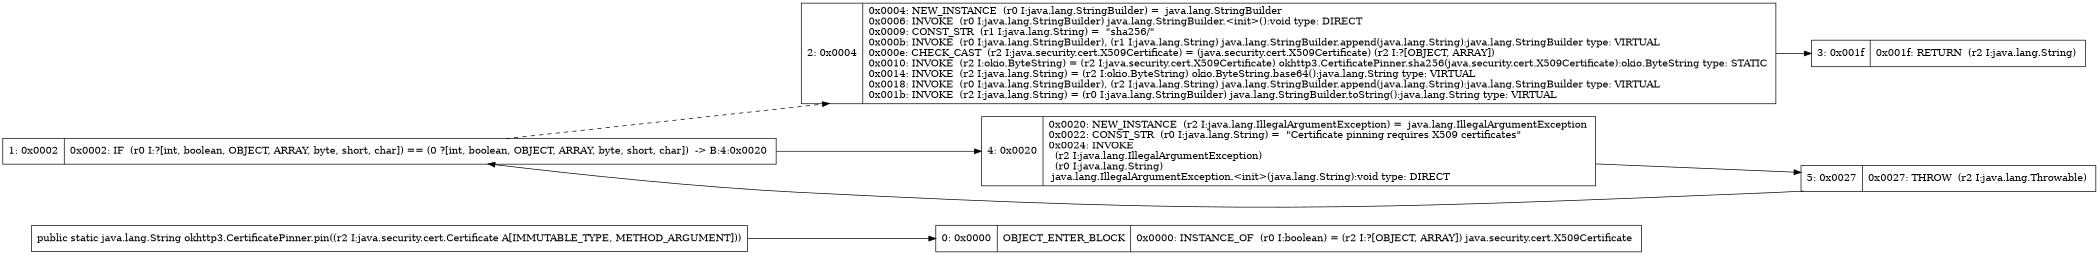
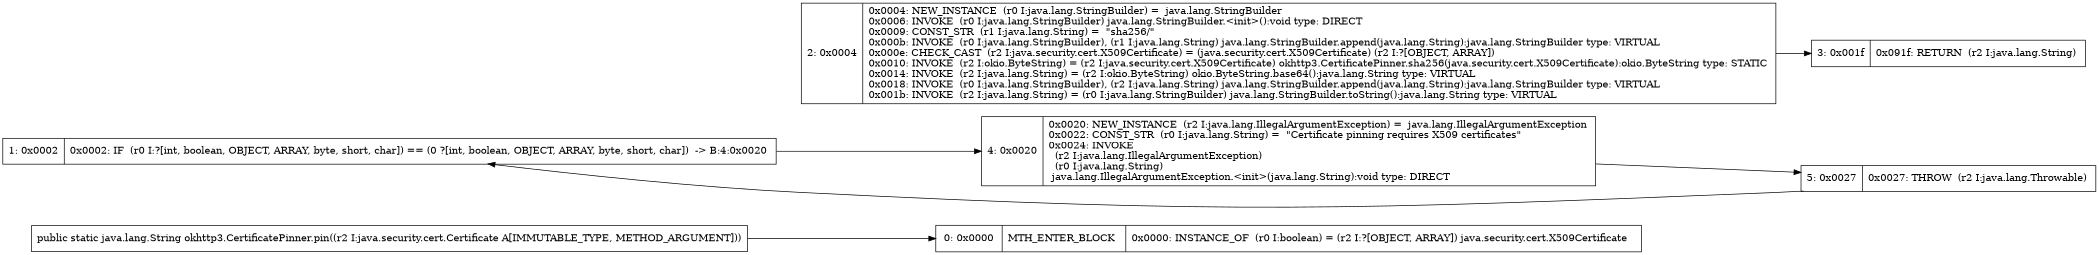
node "3: 0x001f": text "0x001f: RETURN  (r2 I:java.lang.String)" -> "0x091f: RETURN  (r2 I:java.lang.String)"
edge "1: 0x0002" -> "2: 0x0004": removed
node "0: 0x0000": text "OBJECT_ENTER_BLOCK" -> "MTH_ENTER_BLOCK"
